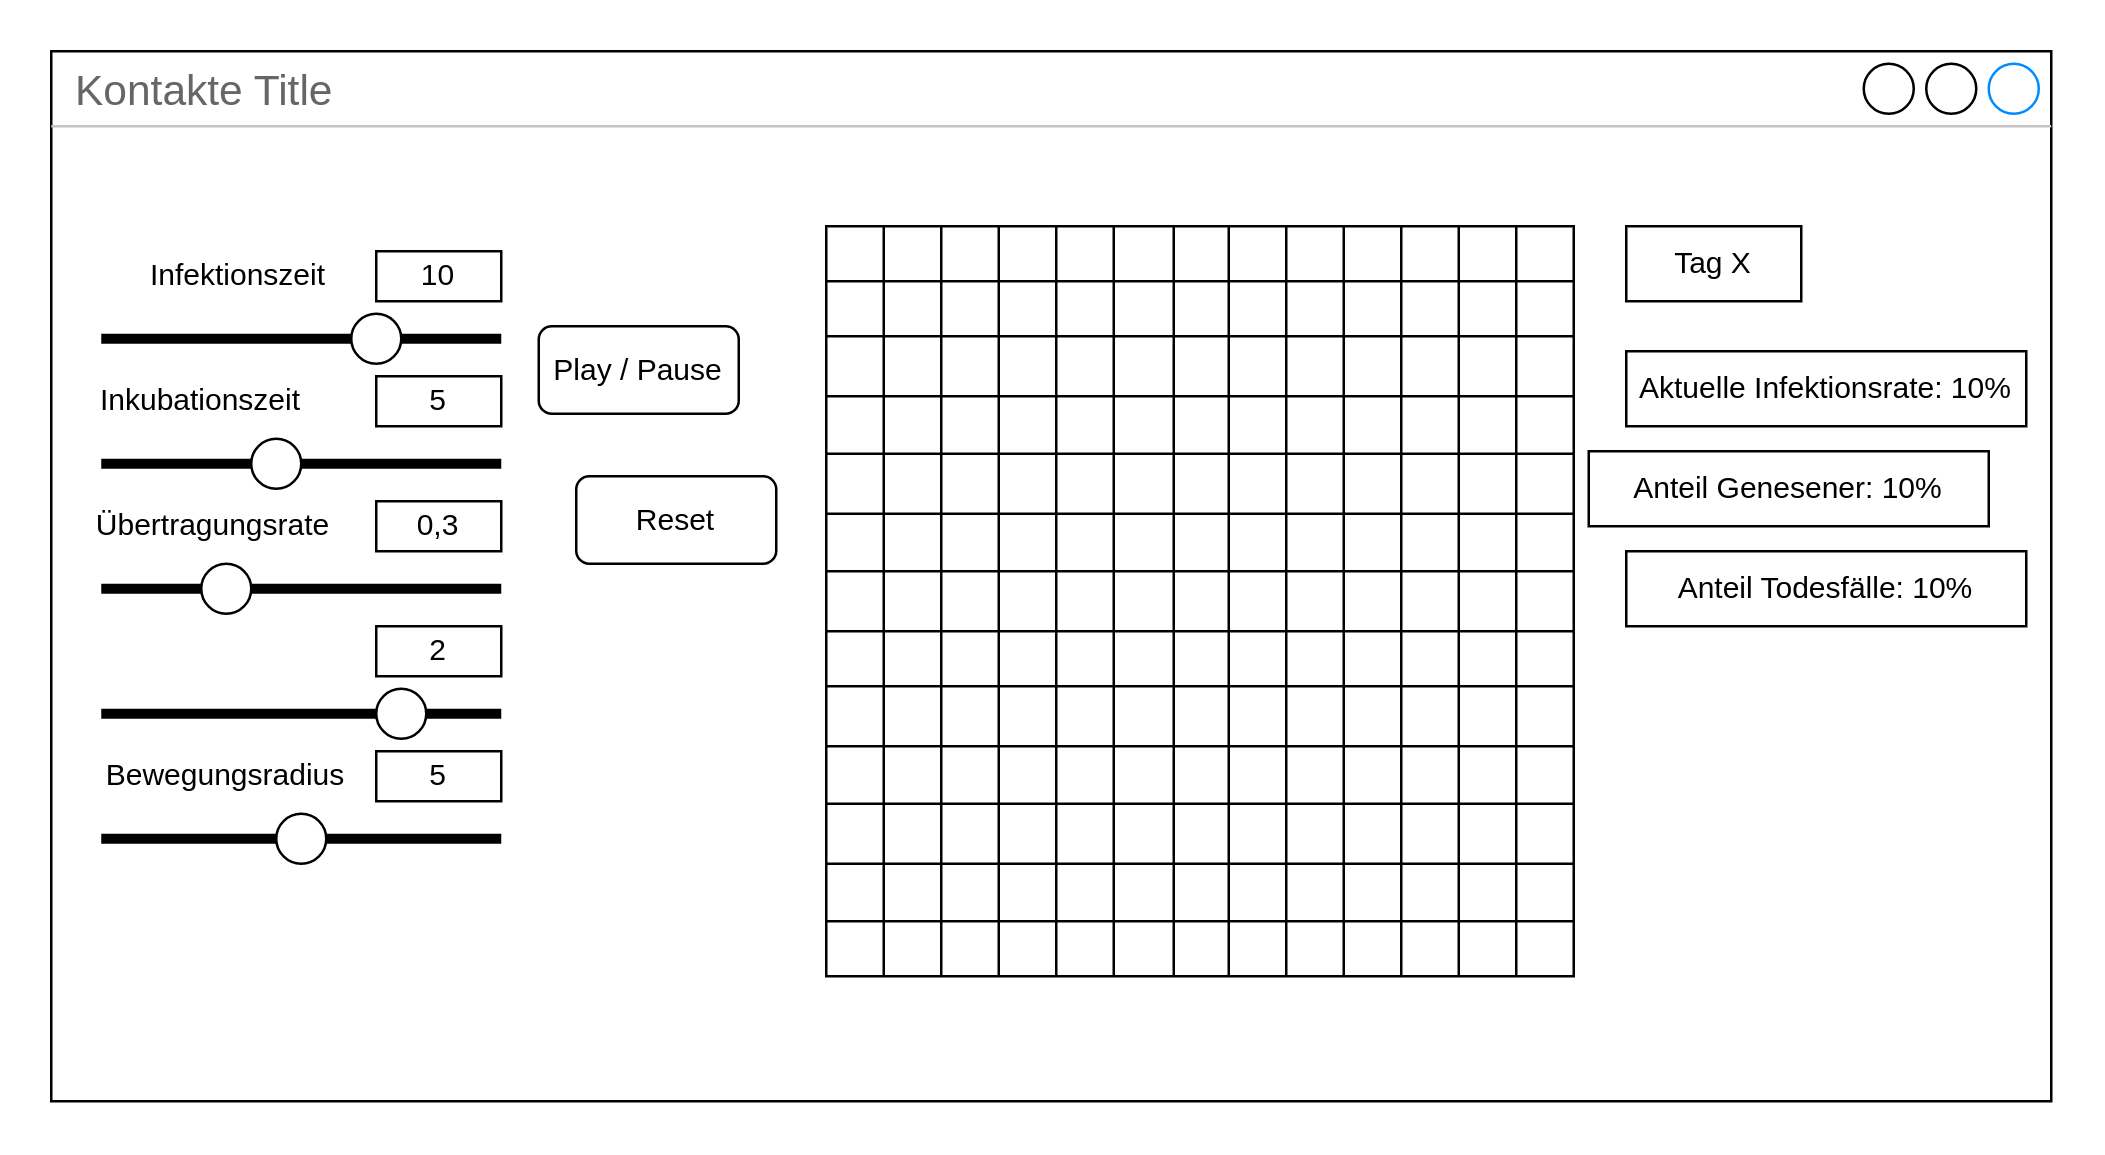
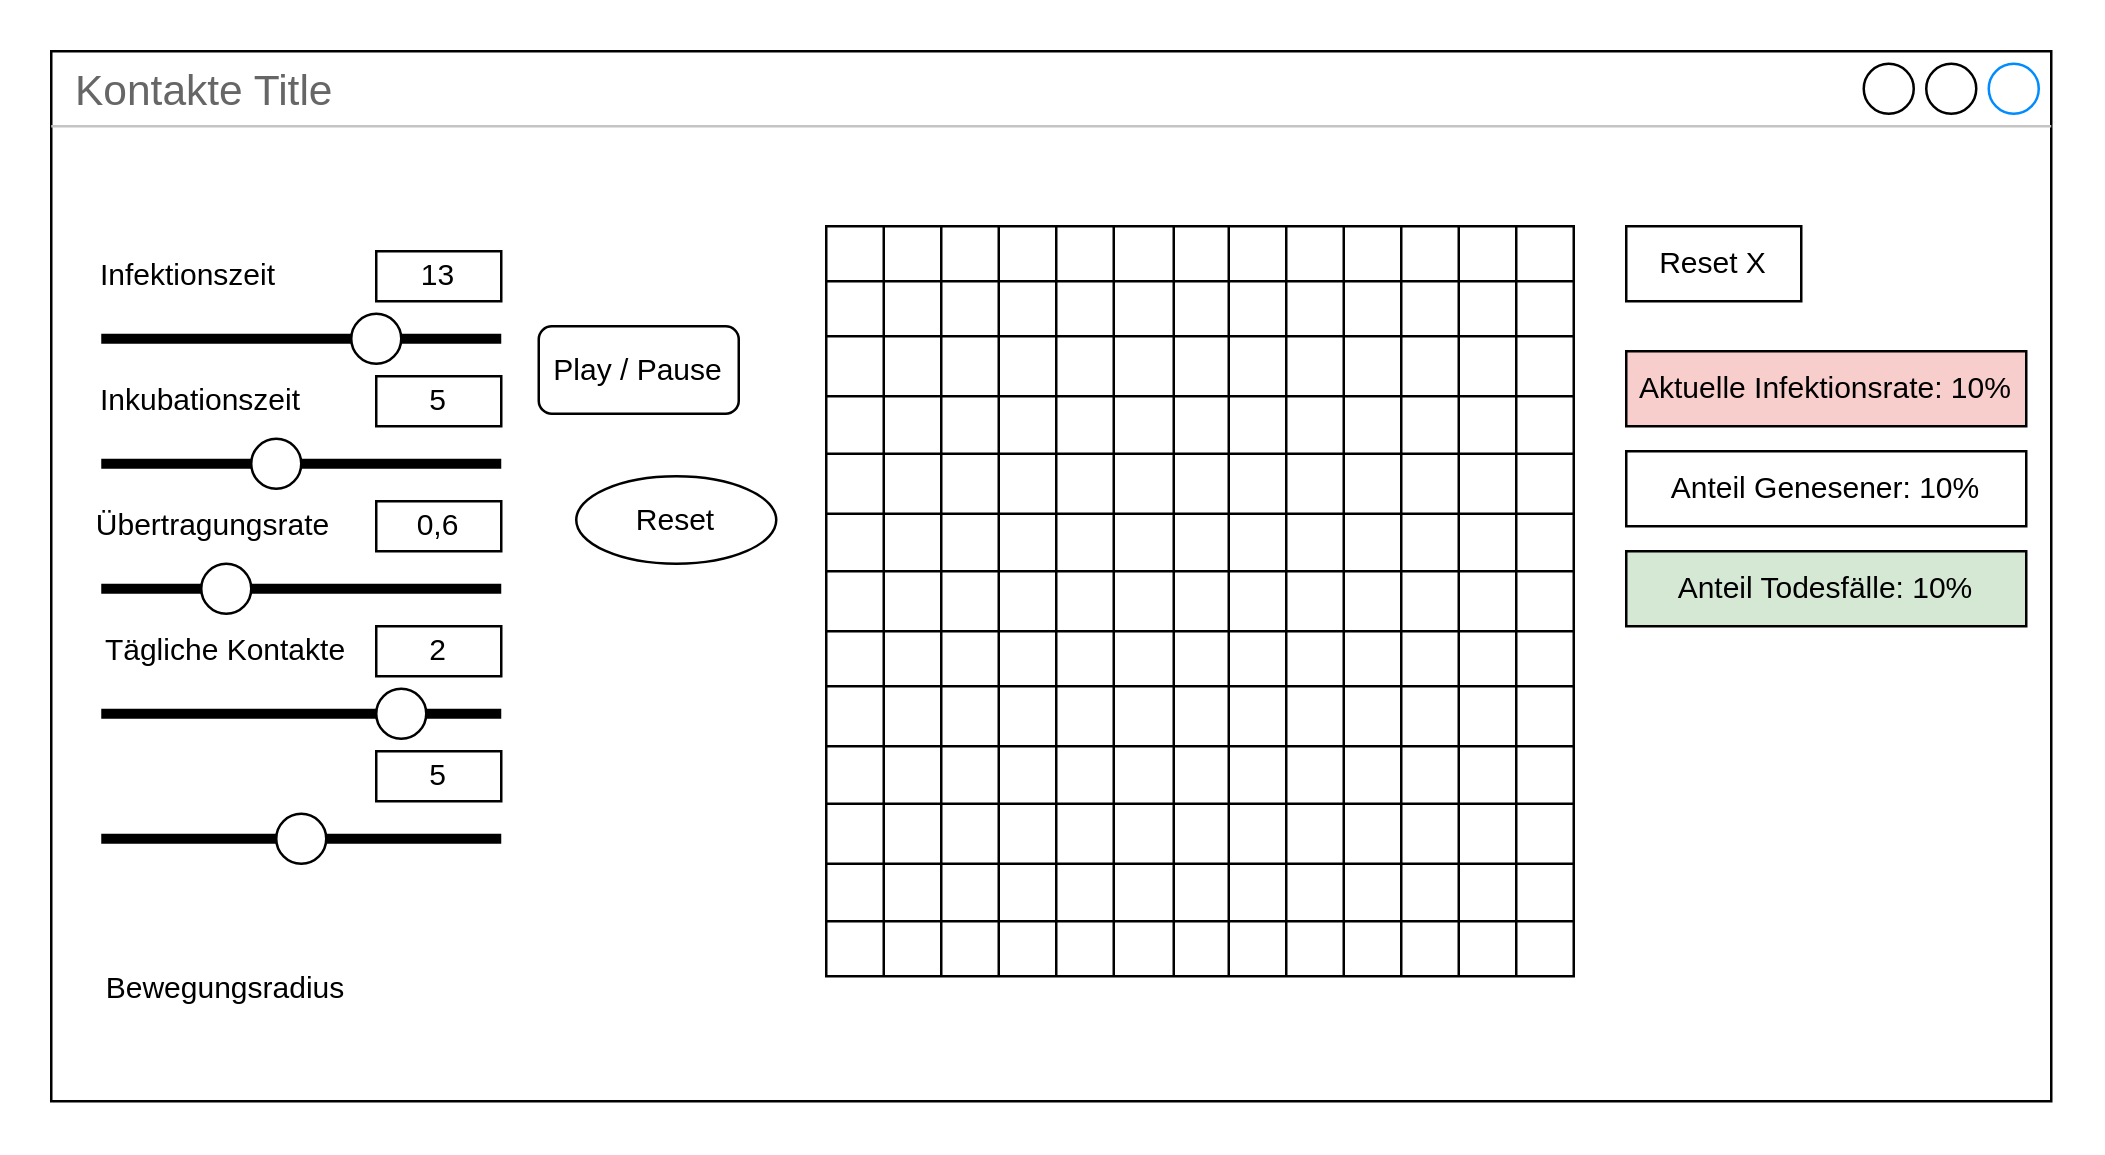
node "Tag X": label "Tag X" -> "Reset X"
node "Infektionszeit": moved (239, 276) -> (189, 276)
node "10": label "10" -> "13"
node "Aktuelle Infektionsrate: 10%": fillcolor #ffffff -> #f8cecc
node "Anteil Genesener: 10%": moved (1789, 489) -> (1826, 489)
node "Reset": shape rounded rectangle -> ellipse
node "0,3": label "0,3" -> "0,6"
node "Anteil Todesfälle: 10%": fillcolor #ffffff -> #d5e8d4
node "Tägliche Kontakte": added
node "Bewegungsradius": moved (226, 776) -> (226, 989)
